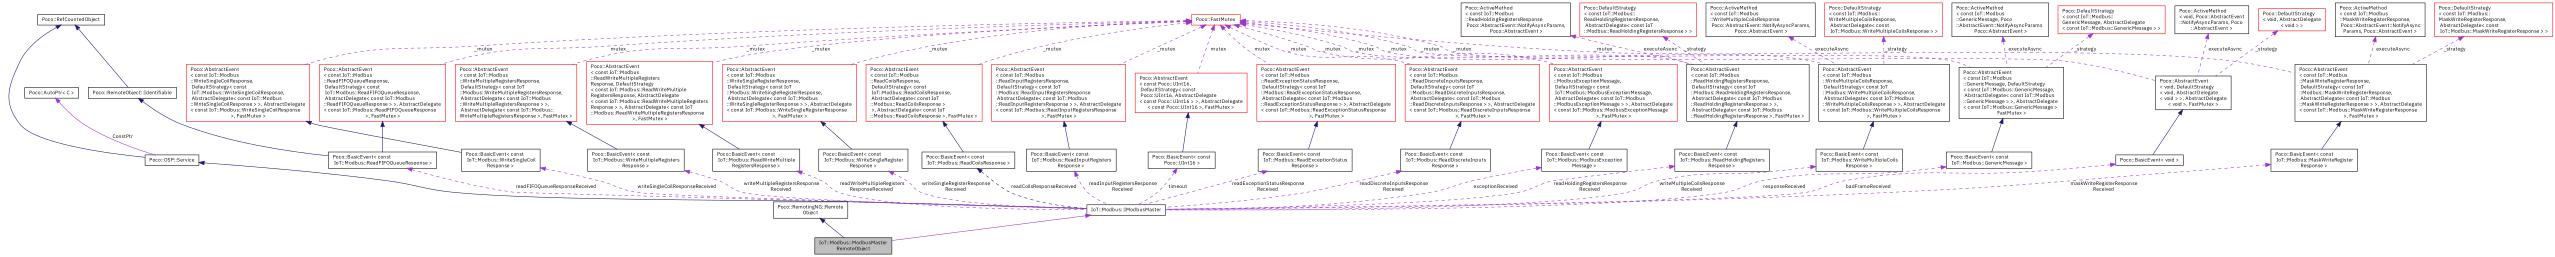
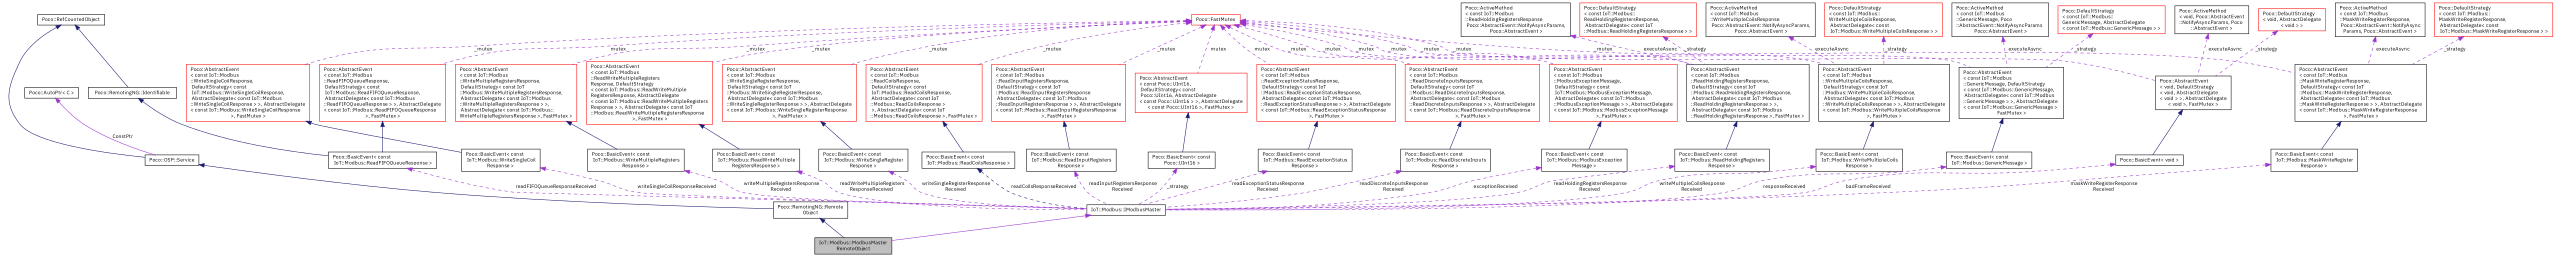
node "Poco::RemoteObject::Identifiable": label "Poco::RemoteObject::Identifiable" -> "Poco::RemotingNG::Identifiable"
edge "IoT::Modbus::IModbusMaster" -> "Poco::BasicEvent< const Poco::UInt16 >": label " timeout" -> " _strategy"
edge "IoT::Modbus::IModbusMaster" -> "Poco::OSP::Service": now "Poco::RemotingNG::Remote Object" -> "Poco::OSP::Service"
